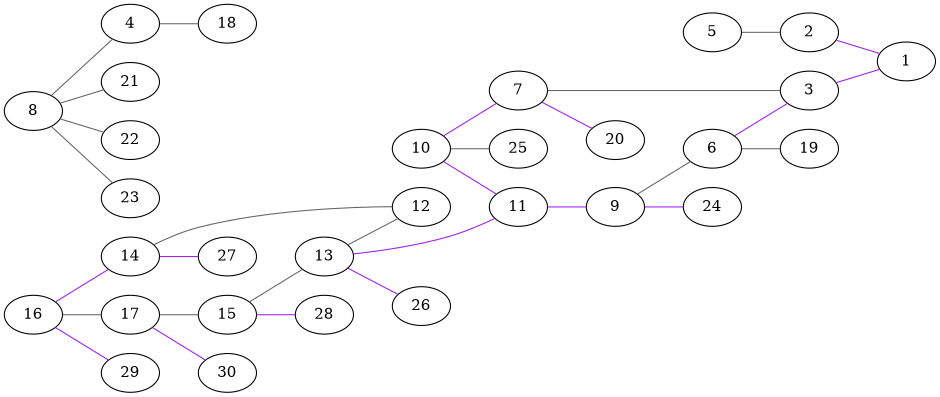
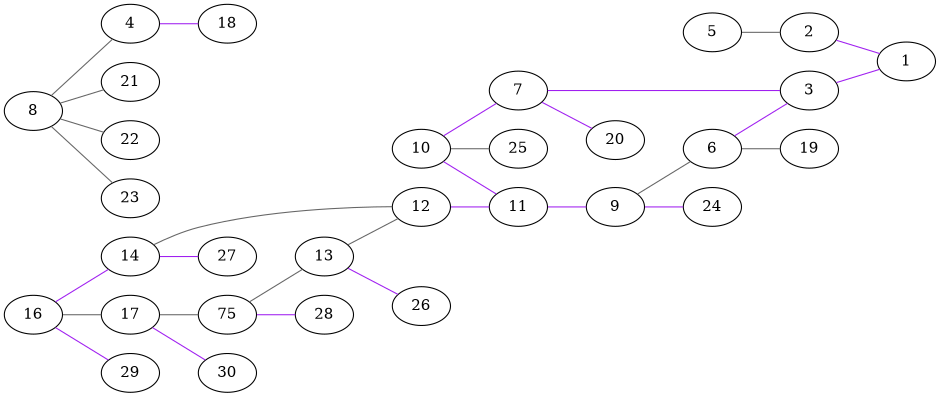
edge "4" -- "18": color gray40 -> purple
edge "7" -- "3": color gray40 -> purple
edge "11" -- "13": now "11" -- "12"
node "15": label "15" -> "75"
